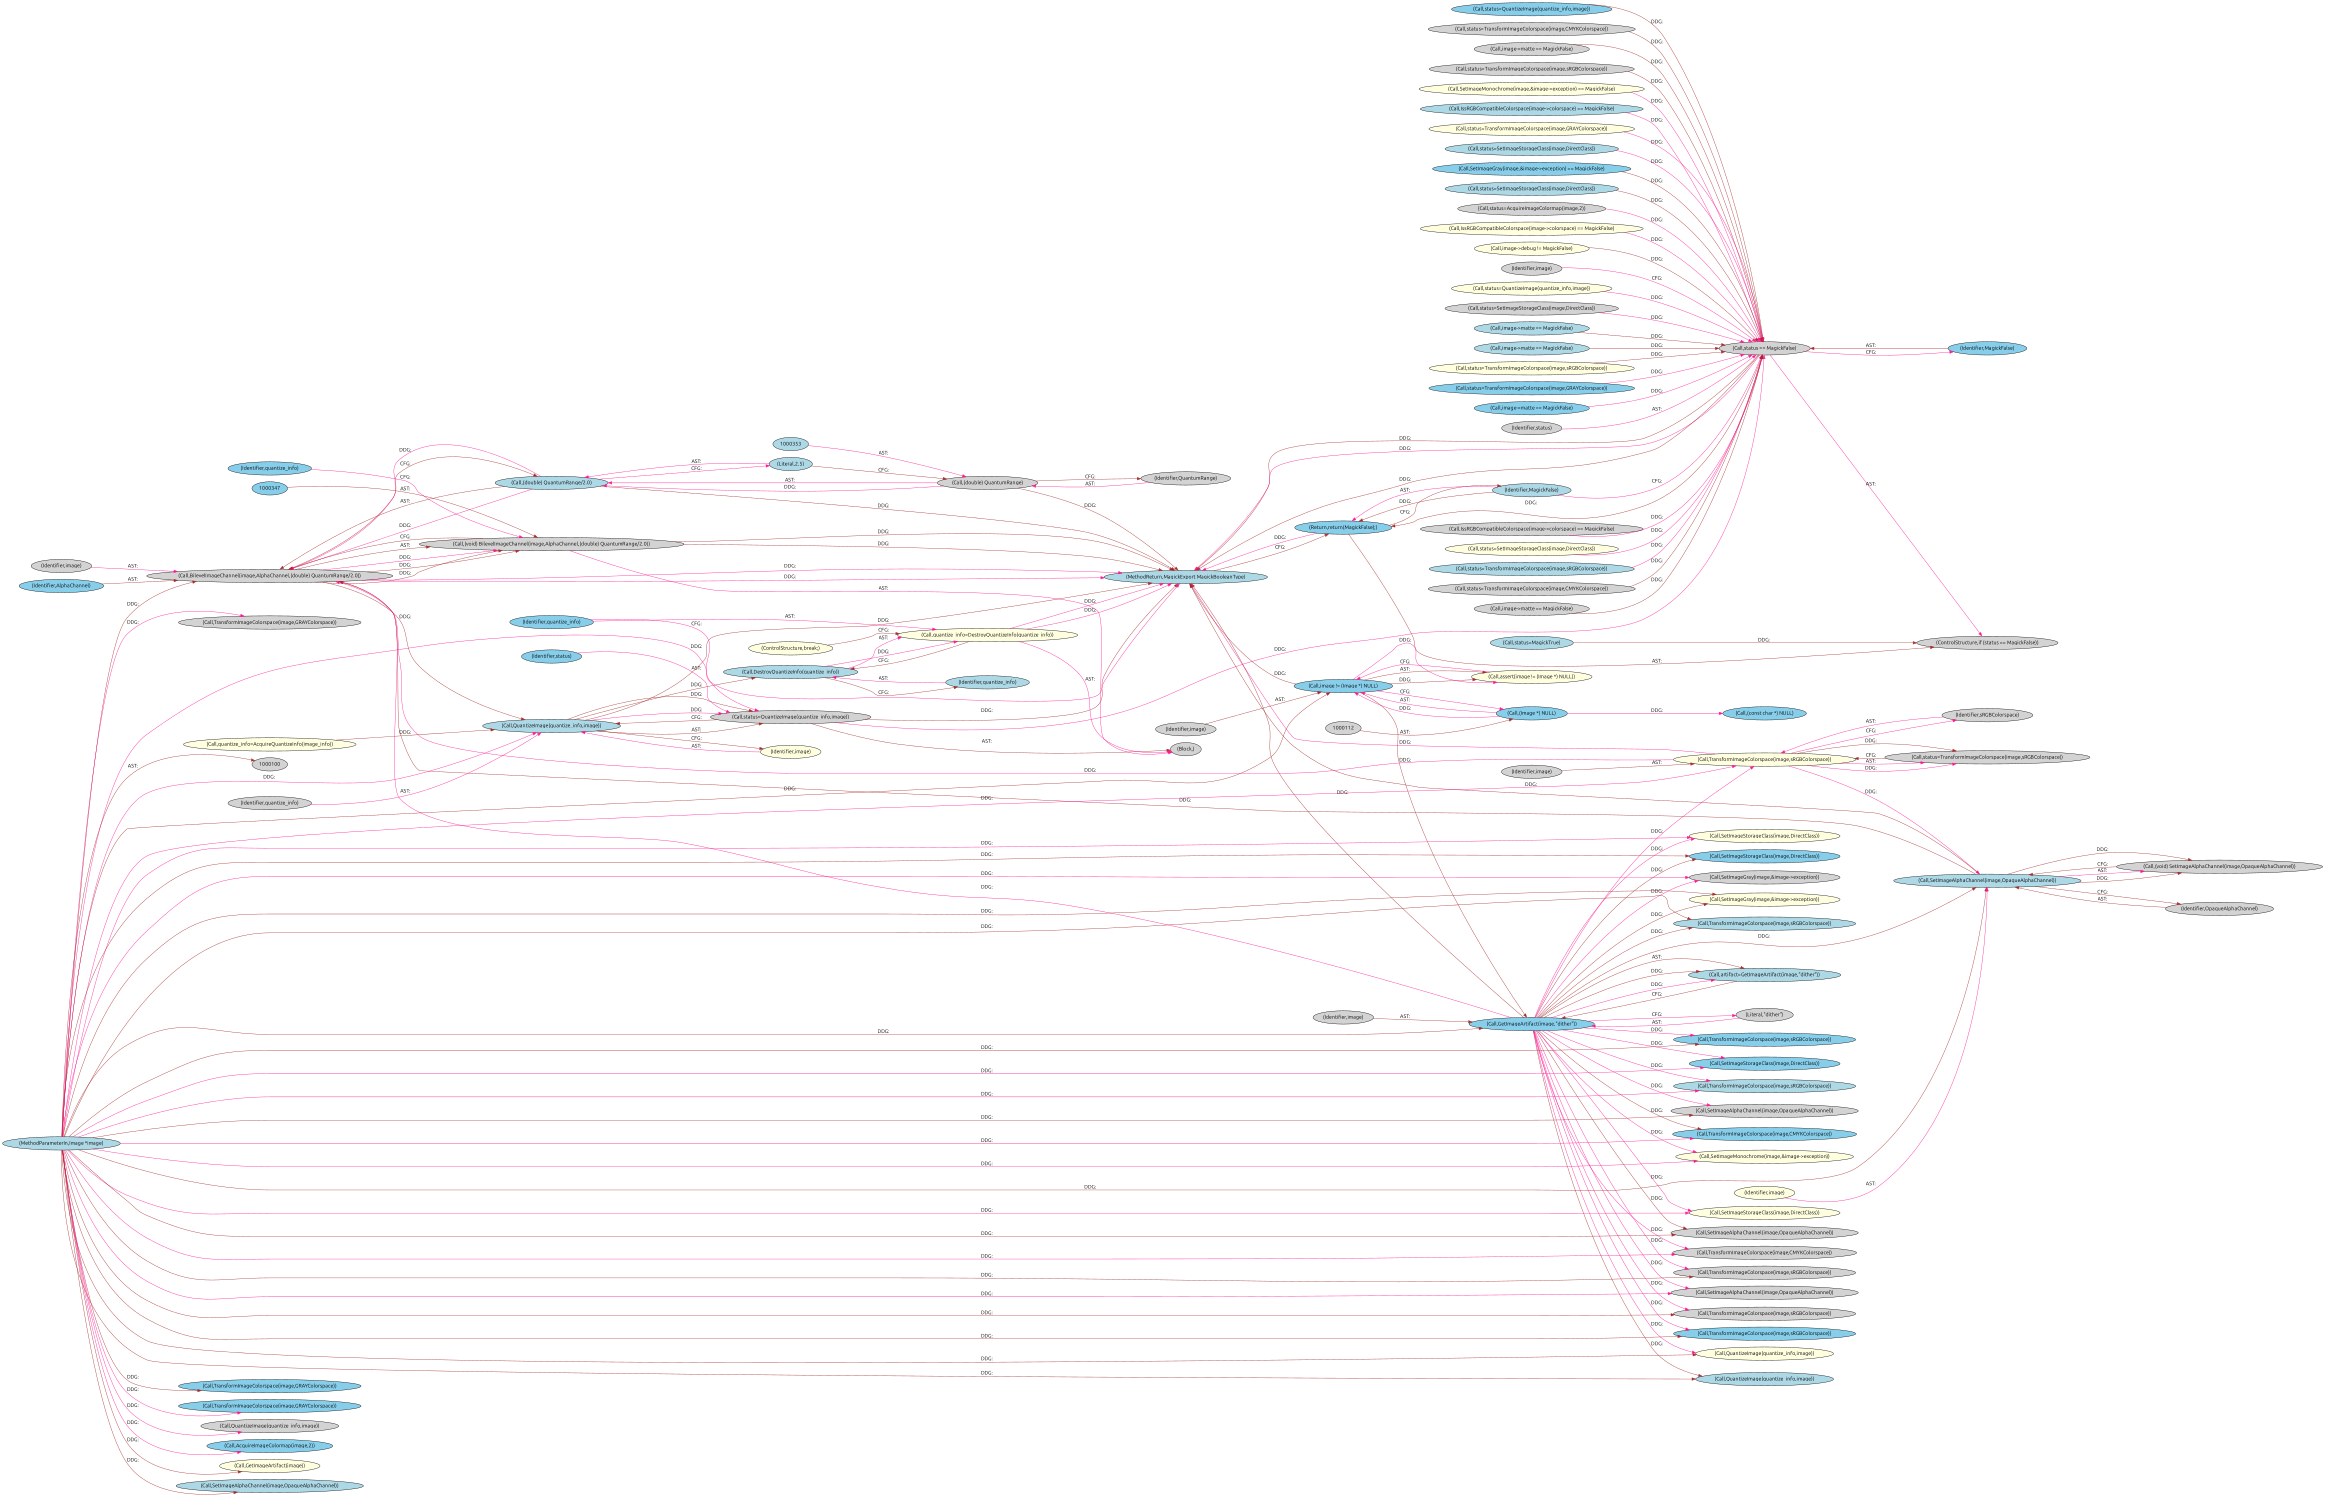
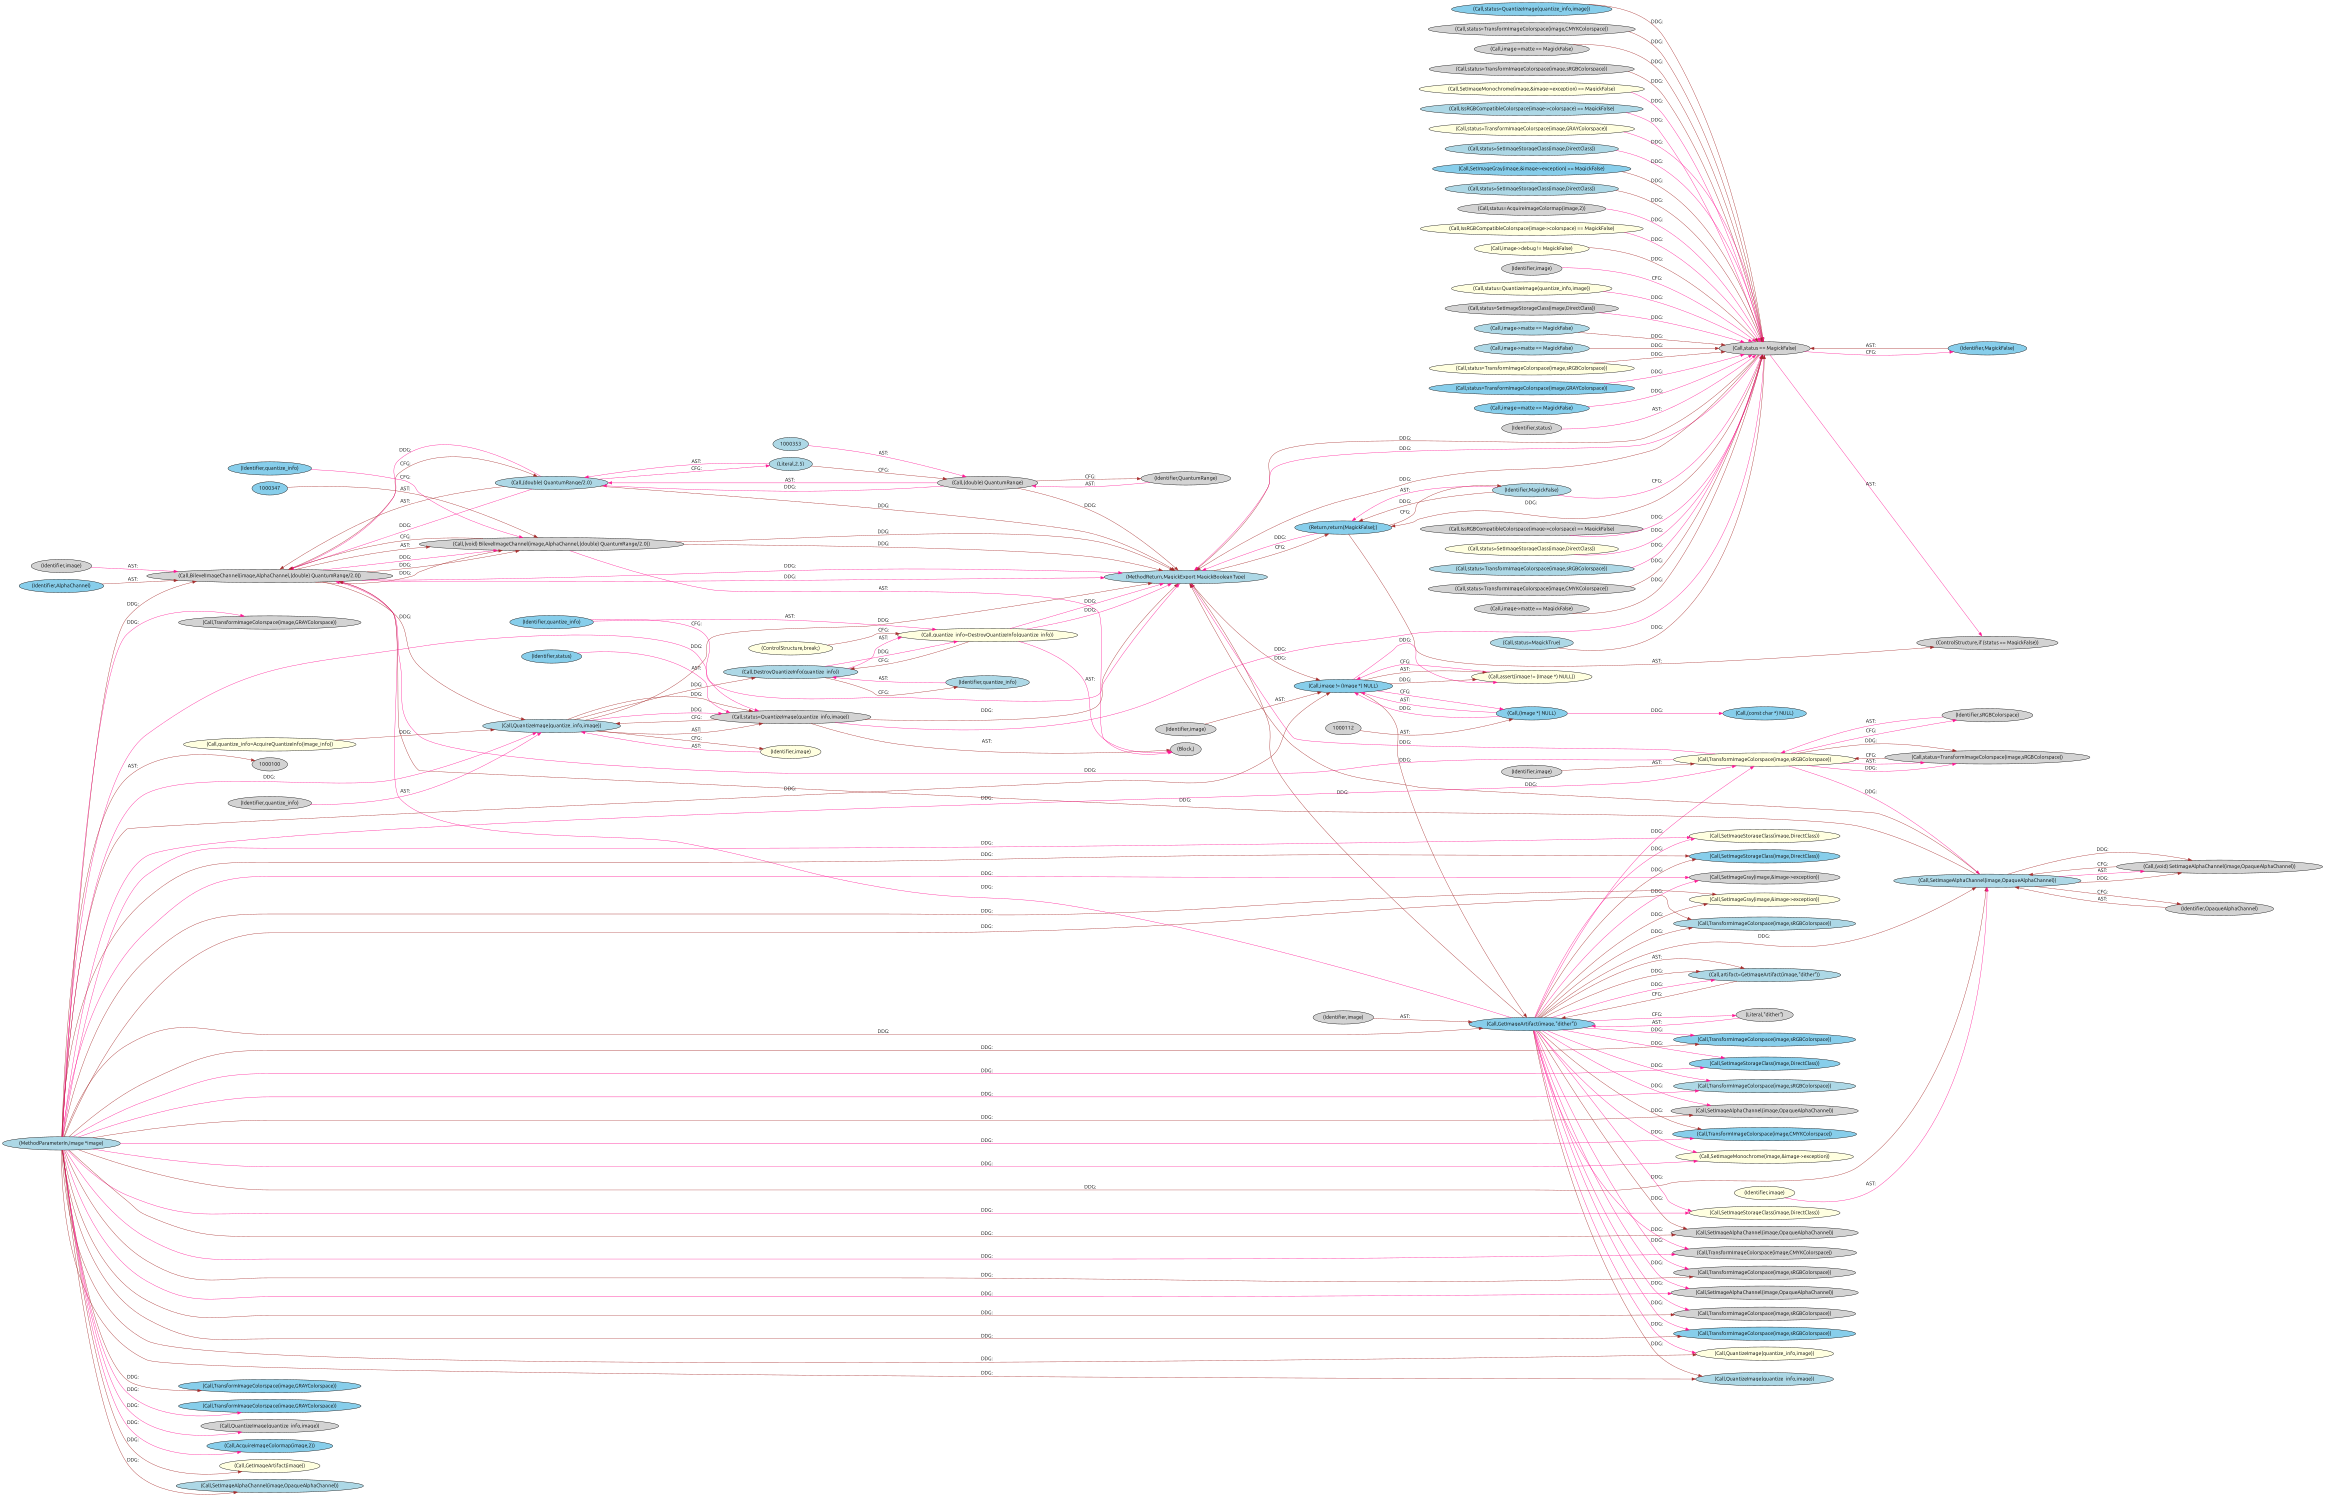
edge "(Call,status=MagickTrue)" -> "(ControlStructure,if (status == MagickFalse))": now "(Call,status=MagickTrue)" -> "(Call,status == MagickFalse)"
edge "(Call,image != (Image *) NULL)" -> "(MethodReturn,MagickExport MagickBooleanType)": reversed
